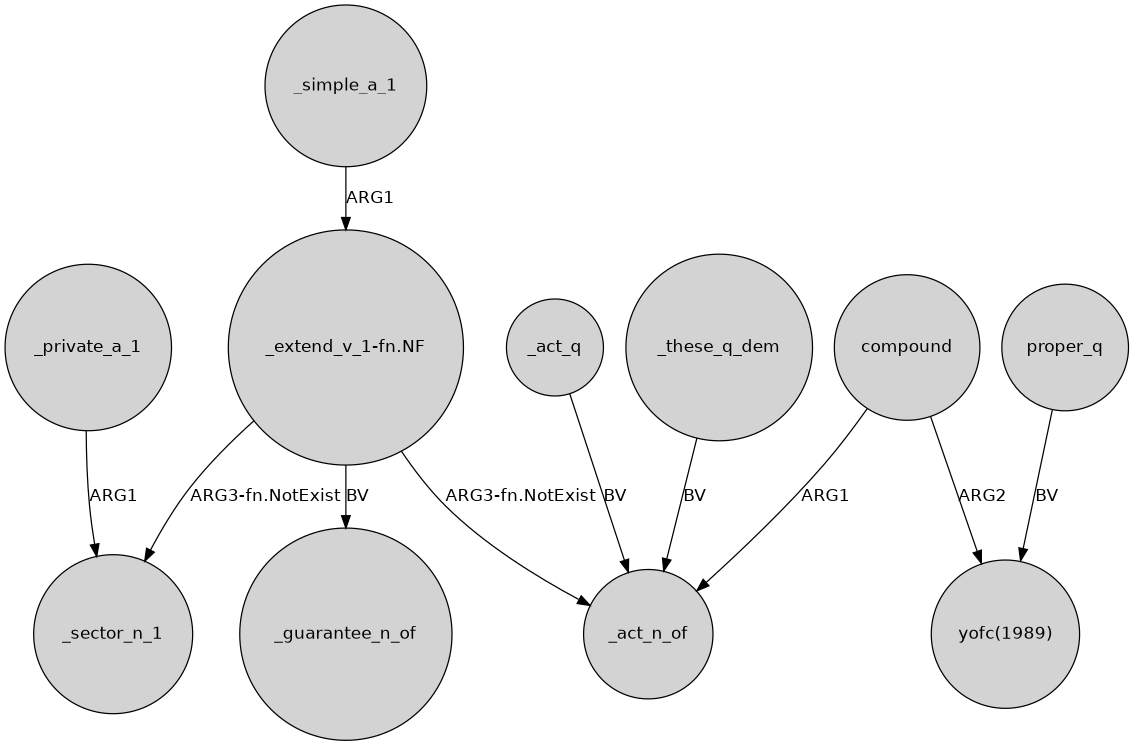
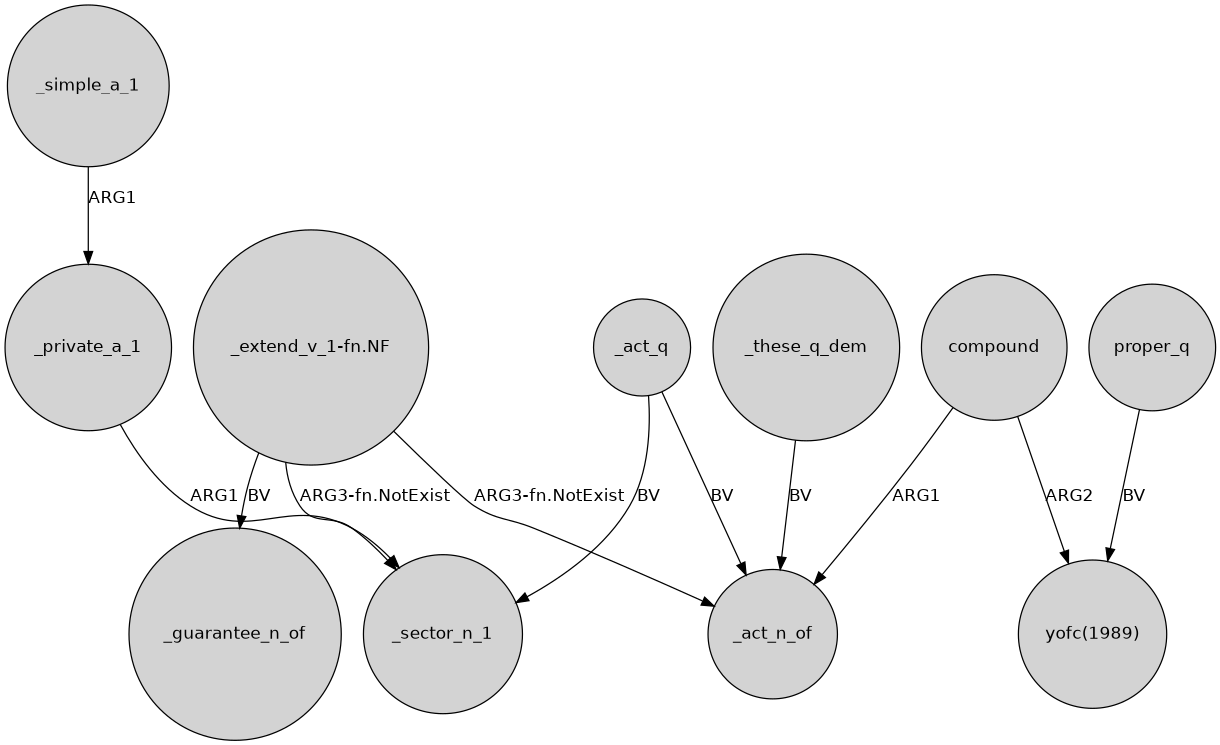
edge "_simple_a_1" -> "_extend_v_1-fn.NF": now "_simple_a_1" -> "_private_a_1"
edge "_act_q" -> "_sector_n_1": added, label "BV"
